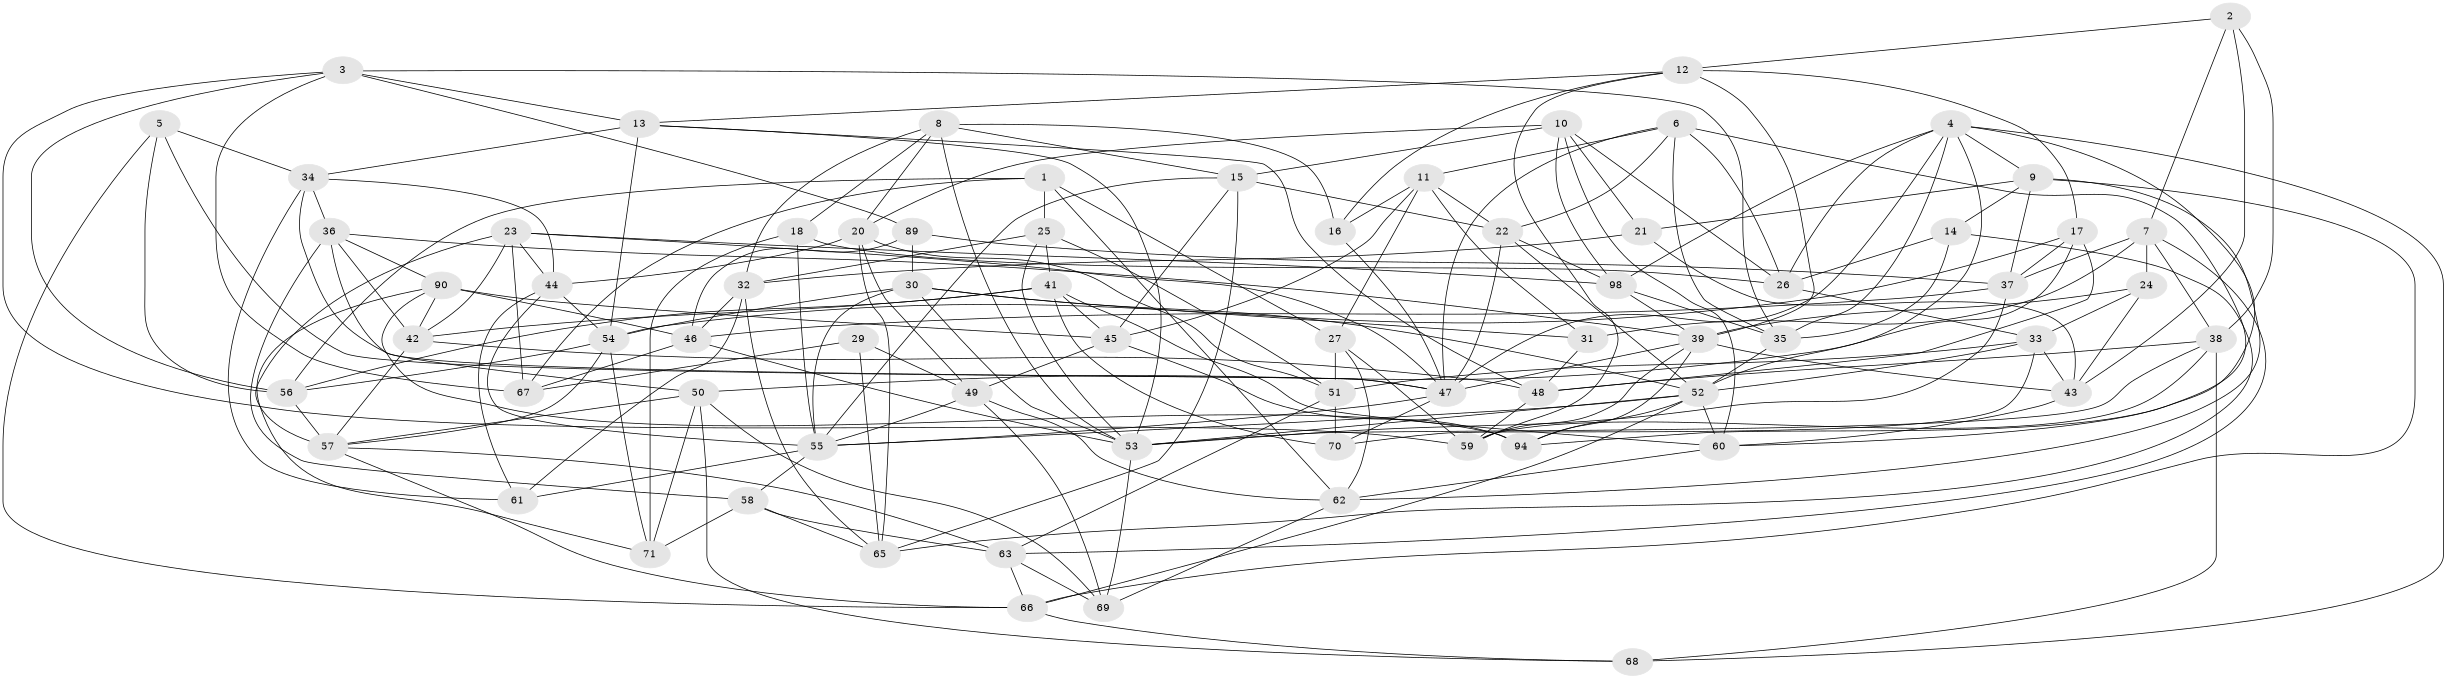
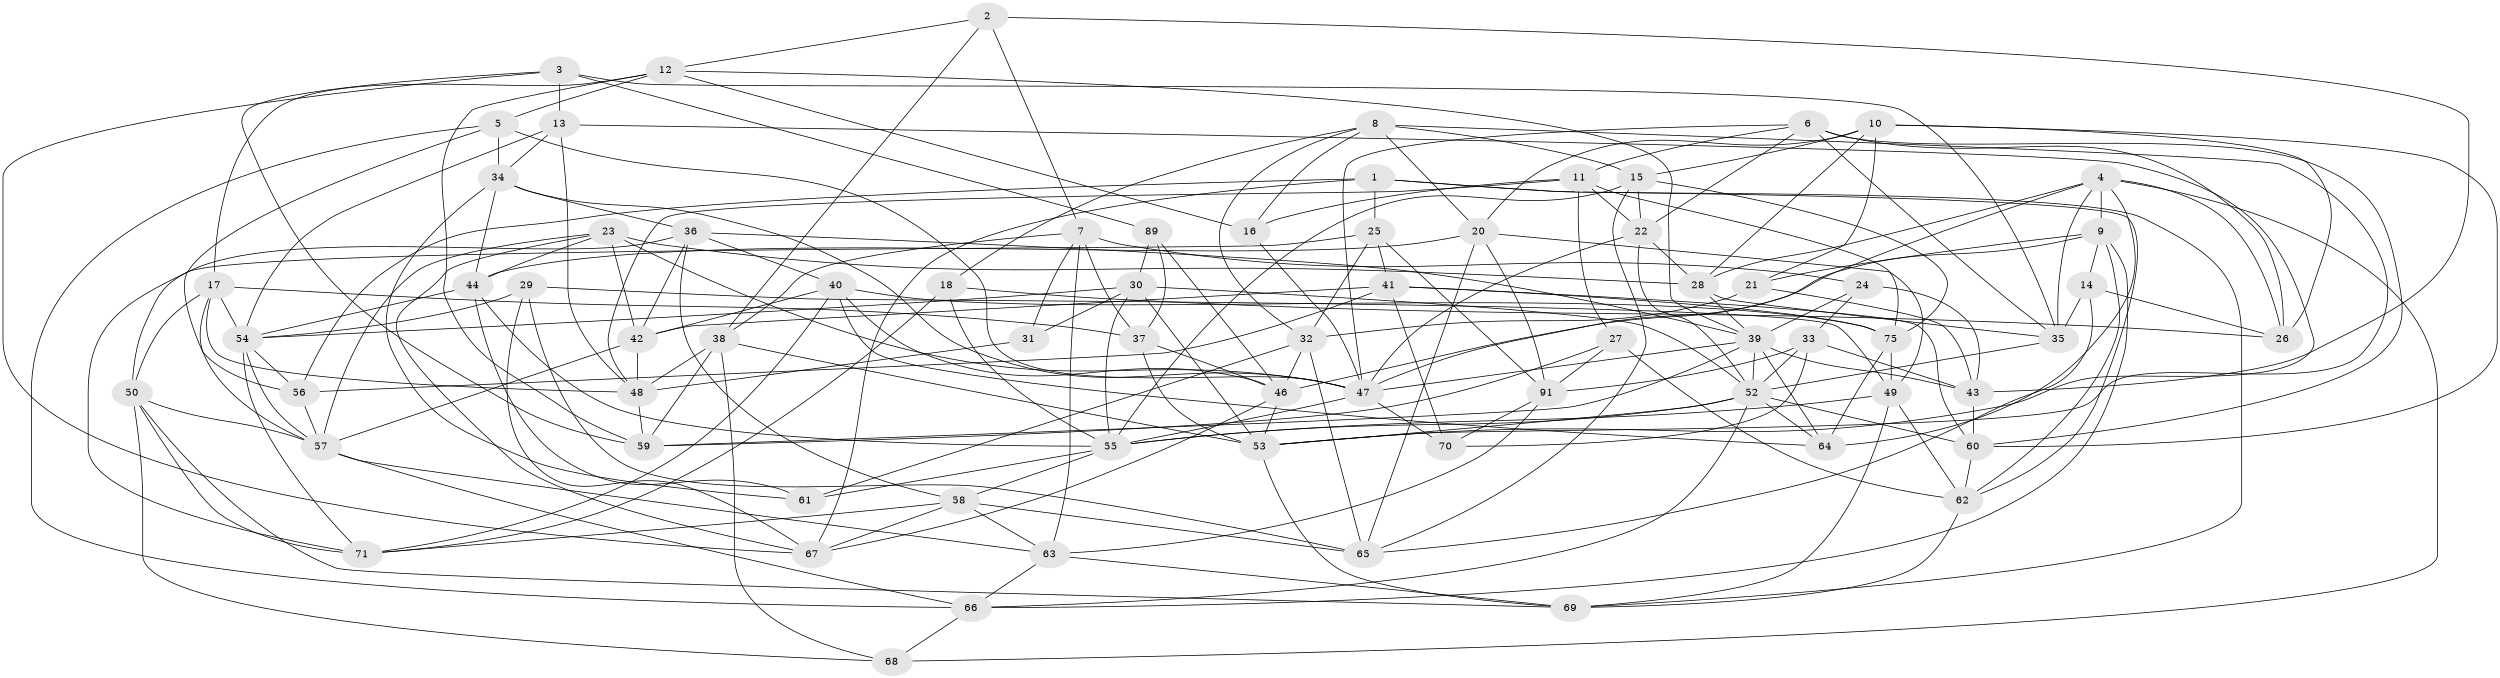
edge "12" -- "13": now "12" -- "5"
edge "3" -- "56": removed
edge "9" -- "37": now "9" -- "46"
edge "1" -- "27": now "1" -- "69"
edge "11" -- "31": now "11" -- "48"
edge "4" -- "52": now "39" -- "52"
node "90": label "90" -> "40"
node "98": label "98" -> "28"
edge "26" -- "33": removed
edge "29" -- "54": added
node "45": label "45" -> "75"
edge "25" -- "53": now "25" -- "71"
edge "17" -- "57": added
node "51": label "51" -> "91"
node "94": label "94" -> "64"
edge "58" -- "67": added
